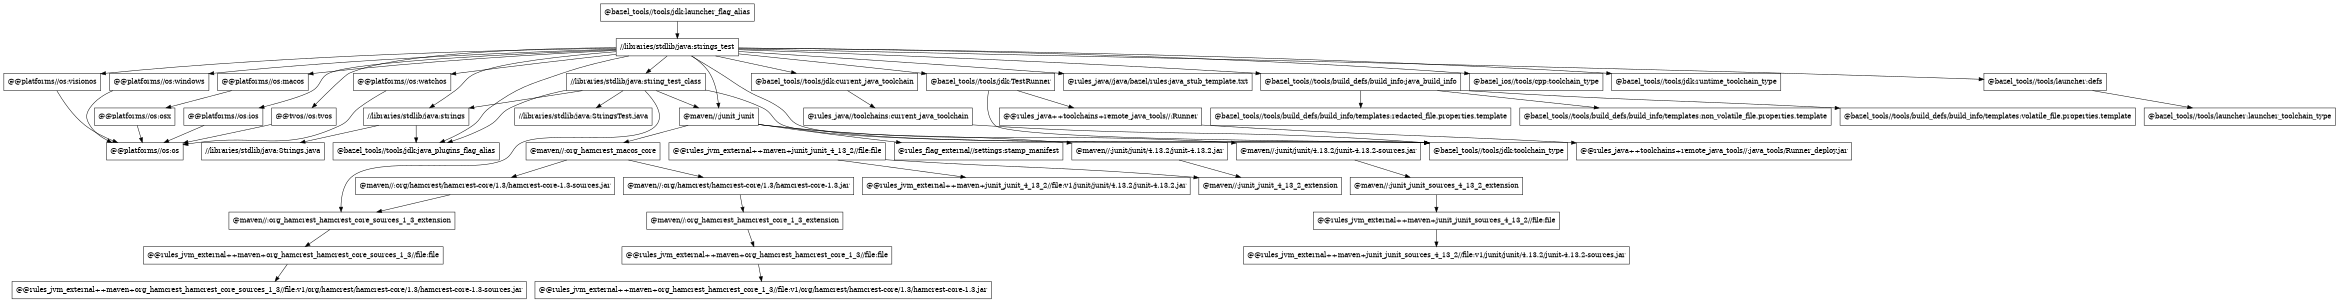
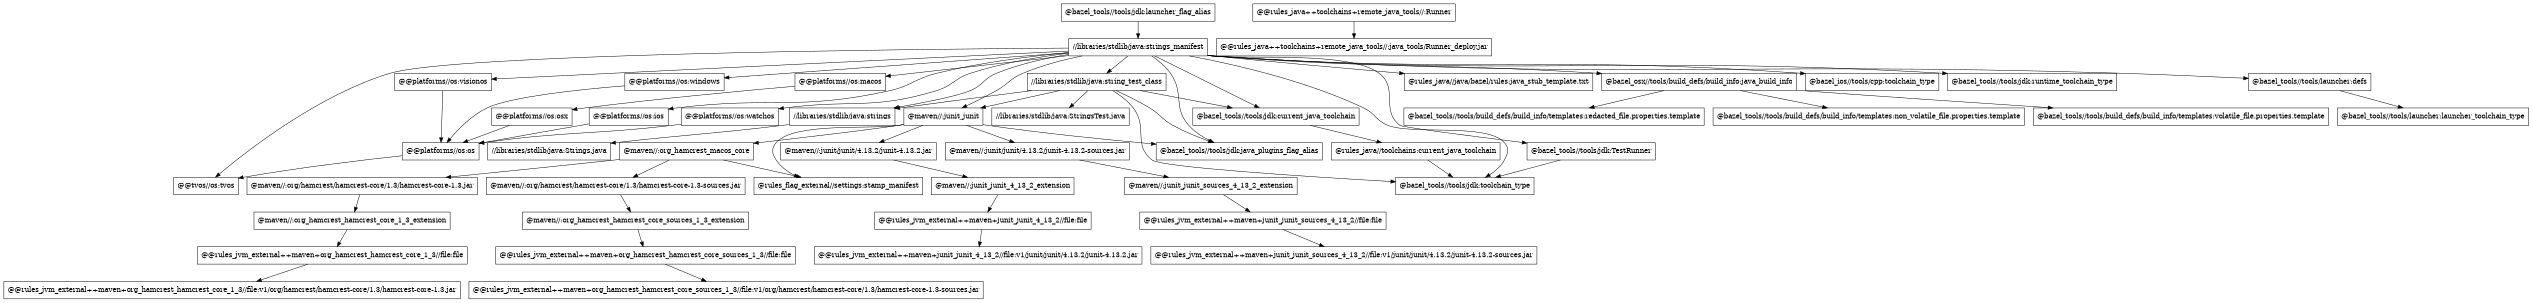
node "//libraries/stdlib/java:strings_test": label "//libraries/stdlib/java:strings_test" -> "//libraries/stdlib/java:strings_manifest"
node "@bazel_tools//tools/build_defs/build_info:java_build_info": label "@bazel_tools//tools/build_defs/build_info:java_build_info" -> "@bazel_osx//tools/build_defs/build_info:java_build_info"
edge "@bazel_tools//tools/jdk:TestRunner" -> "@@rules_java++toolchains+remote_java_tools//:Runner": removed
edge "//libraries/stdlib/java:strings" -> "@bazel_tools//tools/jdk:java_plugins_flag_alias": now "@maven//:junit_junit" -> "@bazel_tools//tools/jdk:java_plugins_flag_alias"
edge "@@tvos//os:tvos" -> "@@platforms//os:os": reversed
edge "//libraries/stdlib/java:string_test_class" -> "@maven//:org_hamcrest_hamcrest_core_sources_1_3_extension": now "//libraries/stdlib/java:string_test_class" -> "@bazel_tools//tools/jdk:current_java_toolchain"
edge "@maven//:org_hamcrest_macos_core" -> "@rules_flag_external//settings:stamp_manifest": added
edge "@@rules_jvm_external++maven+junit_junit_4_13_2//file:file" -> "@maven//:junit_junit_4_13_2_extension": reversed
